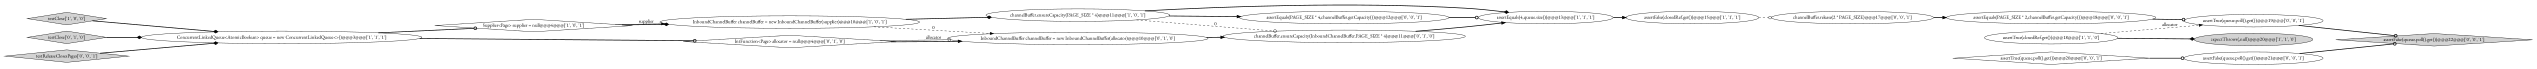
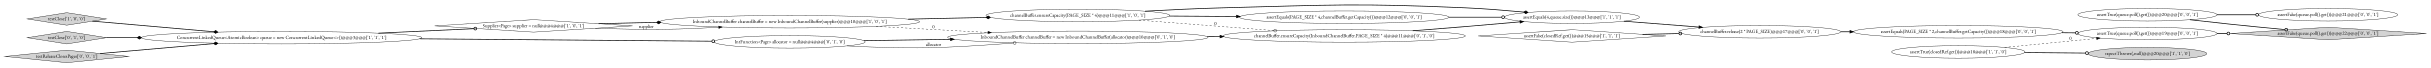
edge "assertEquals(4,queue.size())@@@13@@@['1', '1', '1']" -> "assertFalse(closedRef.get())@@@15@@@['1', '1', '1']": now "assertEquals(4,queue.size())@@@13@@@['1', '1', '1']" -> "channelBuffer.release(2 * PAGE_SIZE)@@@17@@@['0', '0', '1']"
node "assertFalse(closedRef.get())@@@15@@@['1', '1', '1']": shape ellipse -> diamond
edge "assertFalse(closedRef.get())@@@15@@@['1', '1', '1']" -> "channelBuffer.release(2 * PAGE_SIZE)@@@17@@@['0', '0', '1']": style dashed -> bold
edge "assertTrue(closedRef.get())@@@18@@@['1', '1', '0']" -> "assertTrue(queue.poll().get())@@@19@@@['0', '0', '1']": label "allocator" -> "0"
edge "assertTrue(closedRef.get())@@@18@@@['1', '1', '0']" -> "expectThrows(,null)@@@20@@@['1', '1', '0']": arrowhead diamond -> odot
node "IntFunction<Page> allocator = null@@@4@@@['0', '1', '0']": shape diamond -> ellipse
edge "assertFalse(queue.poll().get())@@@21@@@['0', '0', '1']" -> "assertFalse(queue.poll().get())@@@22@@@['0', '0', '1']": now "assertTrue(queue.poll().get())@@@20@@@['0', '0', '1']" -> "assertFalse(queue.poll().get())@@@22@@@['0', '0', '1']"
node "assertTrue(queue.poll().get())@@@20@@@['0', '0', '1']": shape diamond -> ellipse
